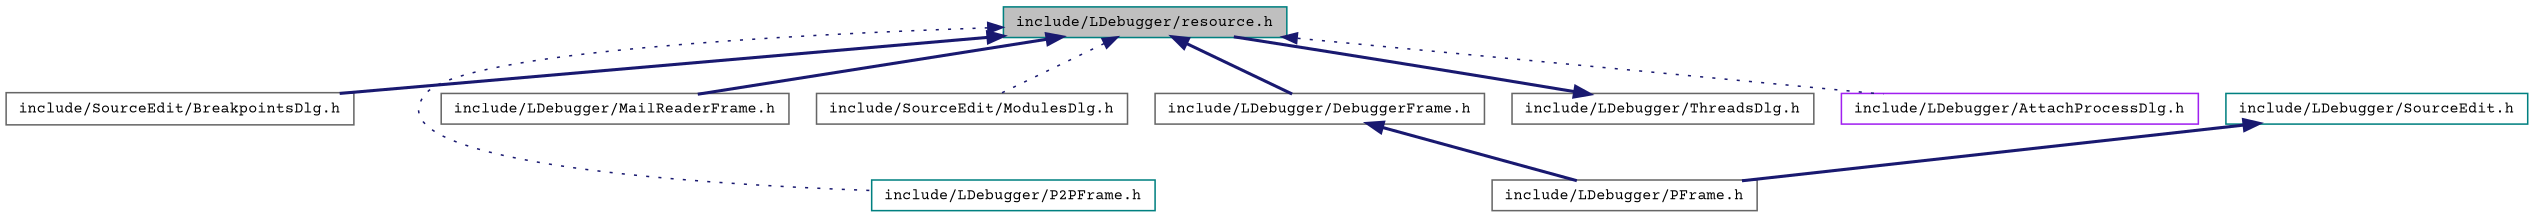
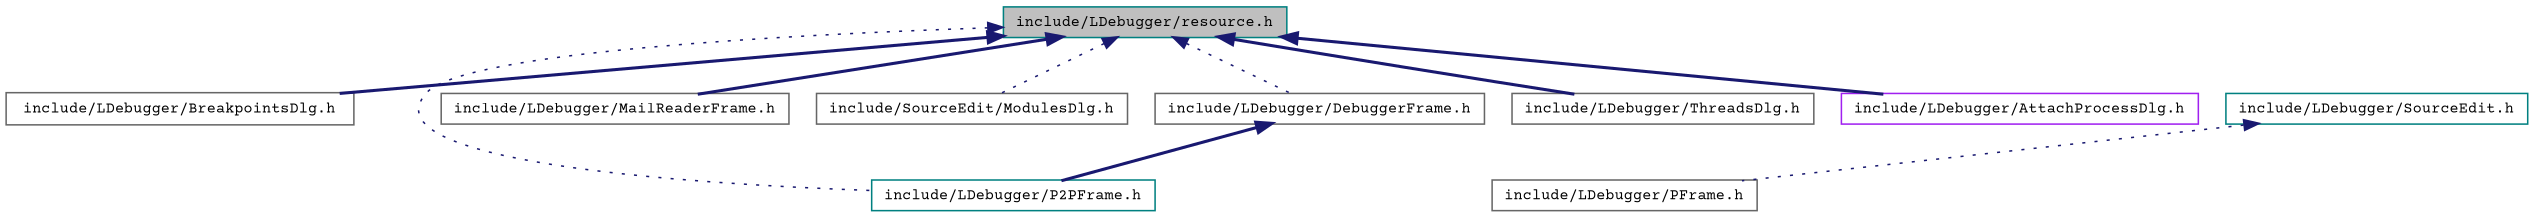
edge "include/LDebugger/resource.h" -> "include/LDebugger/ThreadsDlg.h": reversed
edge "include/LDebugger/AttachProcessDlg.h" -> "include/LDebugger/resource.h": style dotted -> bold
edge "include/LDebugger/DebuggerFrame.h" -> "include/LDebugger/resource.h": style bold -> dotted
node "include/SourceEdit/BreakpointsDlg.h": label "include/SourceEdit/BreakpointsDlg.h" -> "include/LDebugger/BreakpointsDlg.h"
edge "include/LDebugger/PFrame.h" -> "include/LDebugger/SourceEdit.h": style bold -> dotted
edge "include/LDebugger/PFrame.h" -> "include/LDebugger/DebuggerFrame.h": now "include/LDebugger/P2PFrame.h" -> "include/LDebugger/DebuggerFrame.h"
